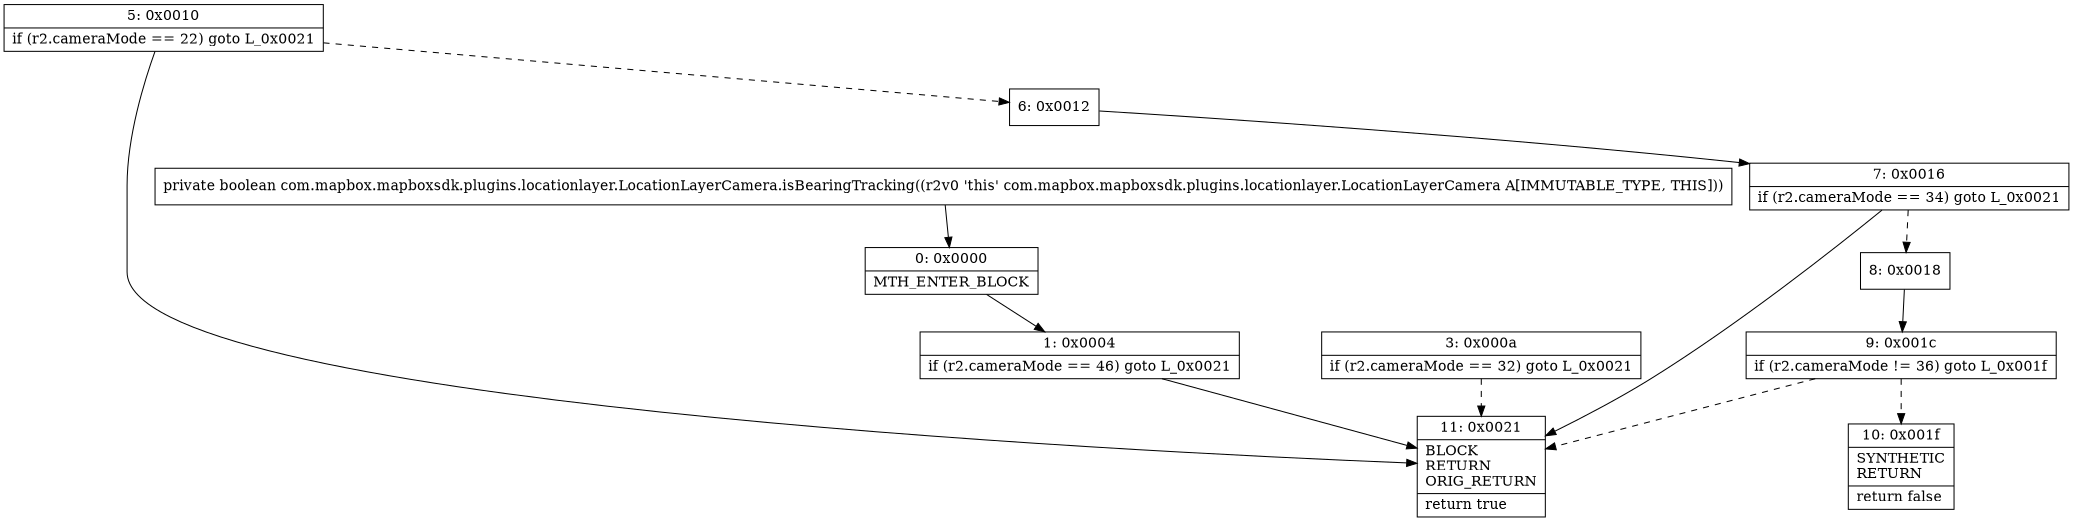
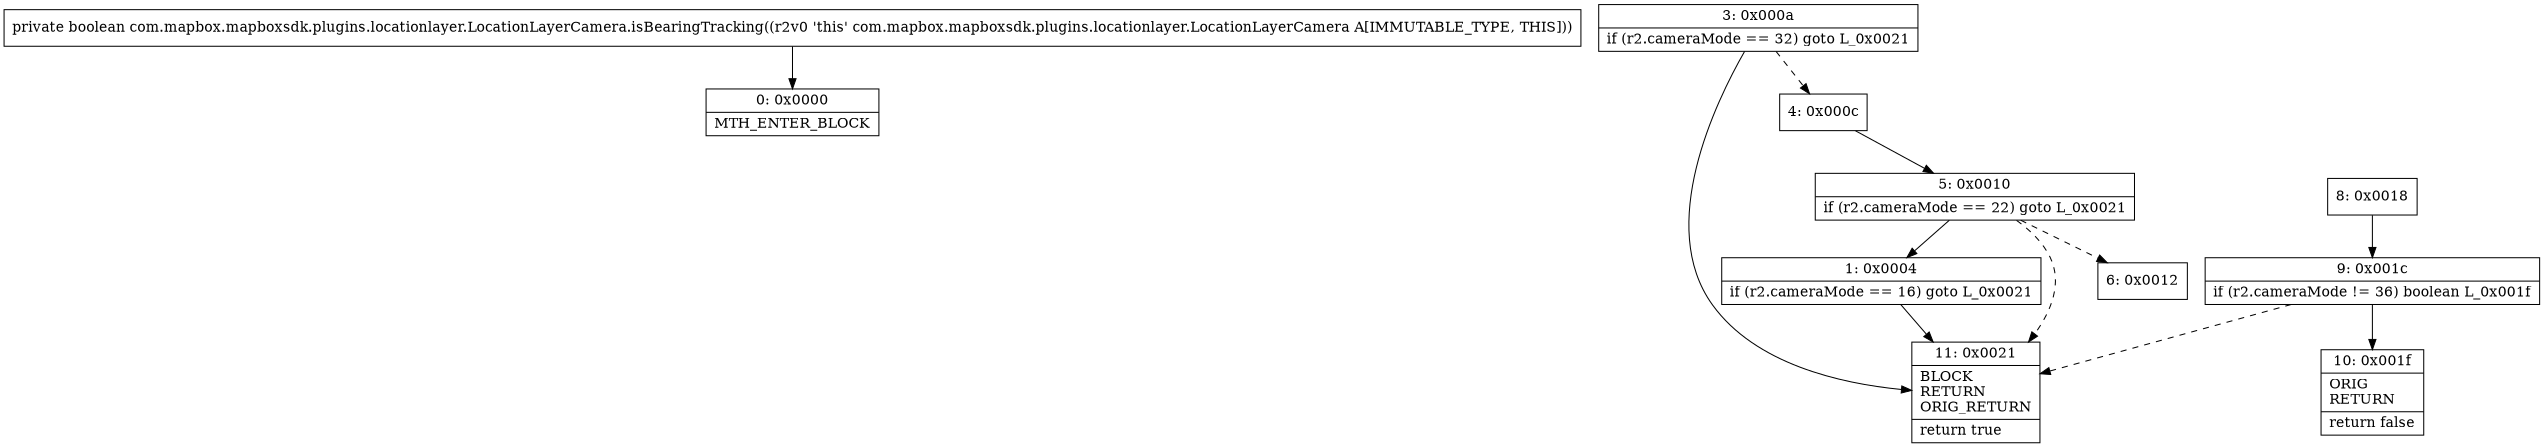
node "4: 0x000c": added
node "7: 0x0016": removed
edge "0: 0x0000" -> "1: 0x0004": now "5: 0x0010" -> "1: 0x0004"
node "1: 0x0004": text "if (r2.cameraMode == 46) goto L_0x0021" -> "if (r2.cameraMode == 16) goto L_0x0021"
node "9: 0x001c": text "if (r2.cameraMode != 36) goto L_0x001f" -> "if (r2.cameraMode != 36) boolean L_0x001f"
edge "3: 0x000a" -> "11: 0x0021": style dashed -> solid
edge "9: 0x001c" -> "10: 0x001f": style dashed -> solid
edge "5: 0x0010" -> "11: 0x0021": style solid -> dashed
node "10: 0x001f": text "SYNTHETIC" -> "ORIG"
